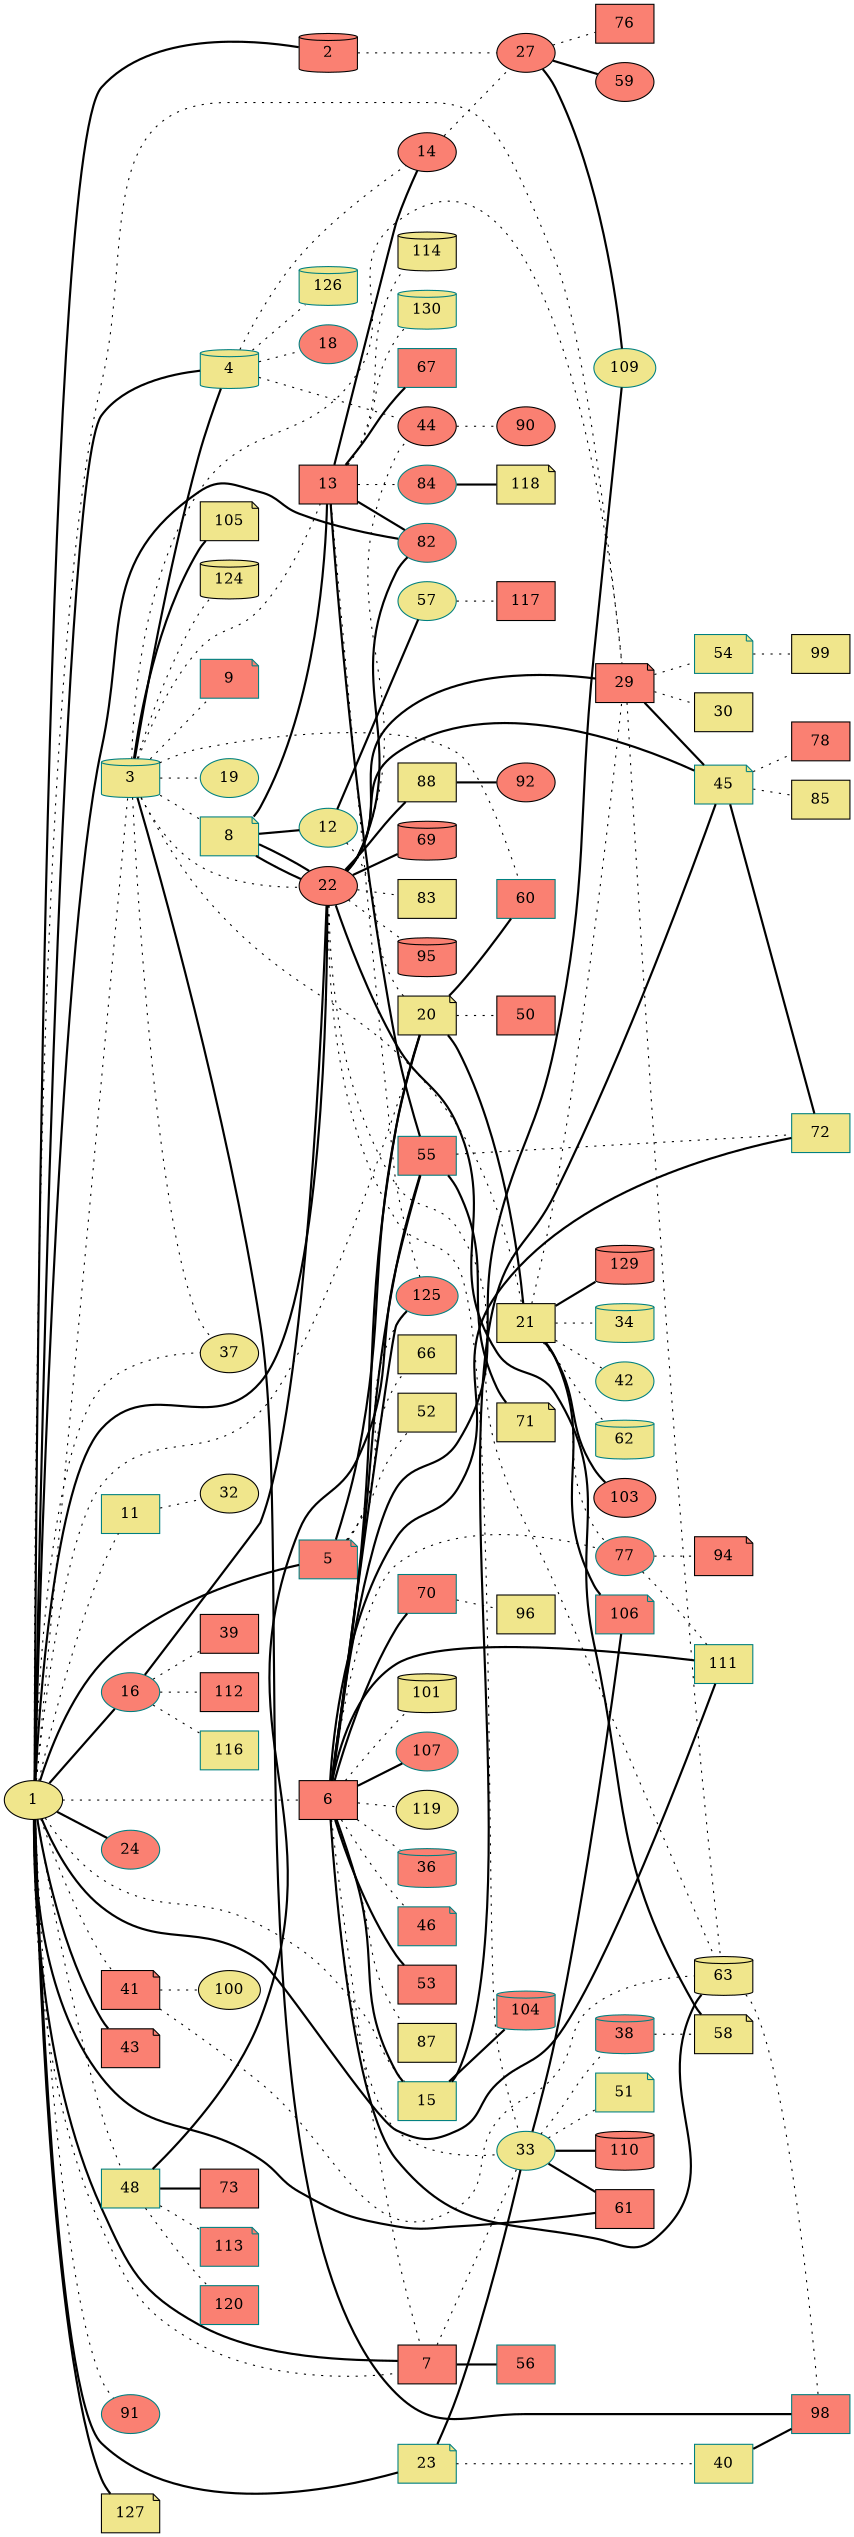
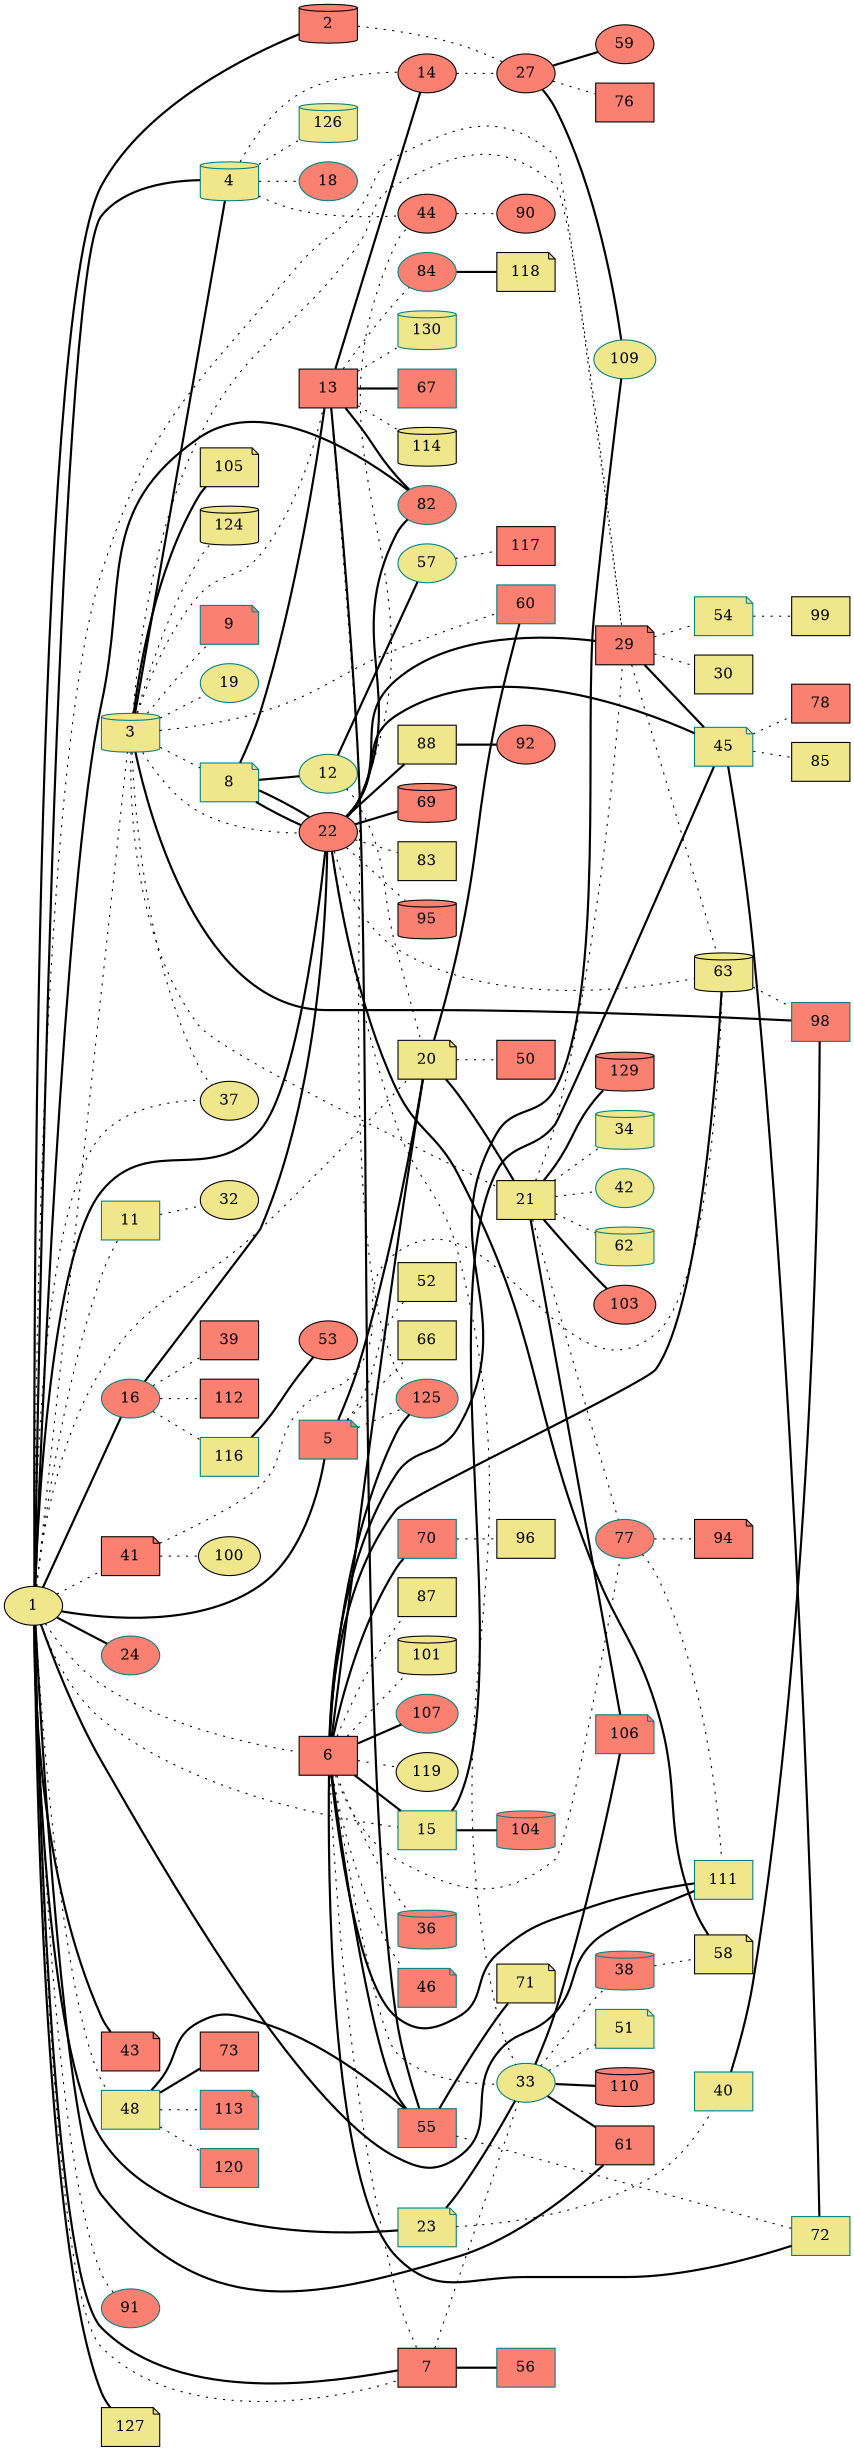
edge "6" -- "53": now "116" -- "53"
node "53": shape box -> ellipse
